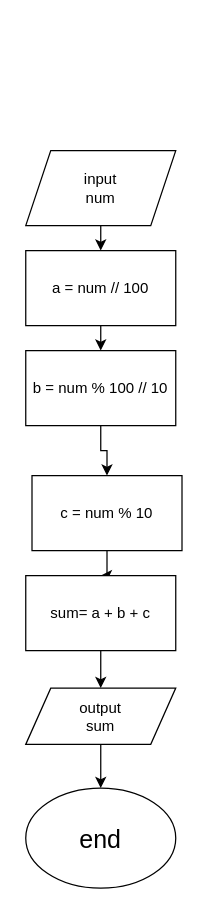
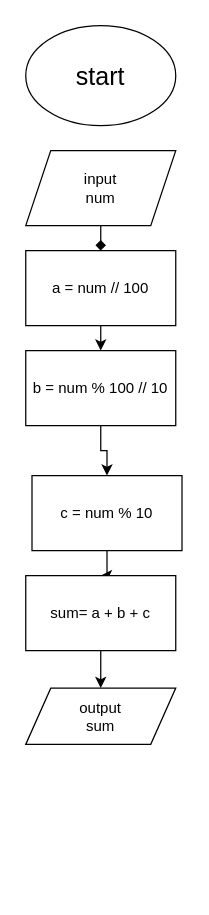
node "start": added
edge "input num" -> "a = num // 100": arrowhead classic -> diamond
edge "output sum" -> "end": removed
node "end": removed
